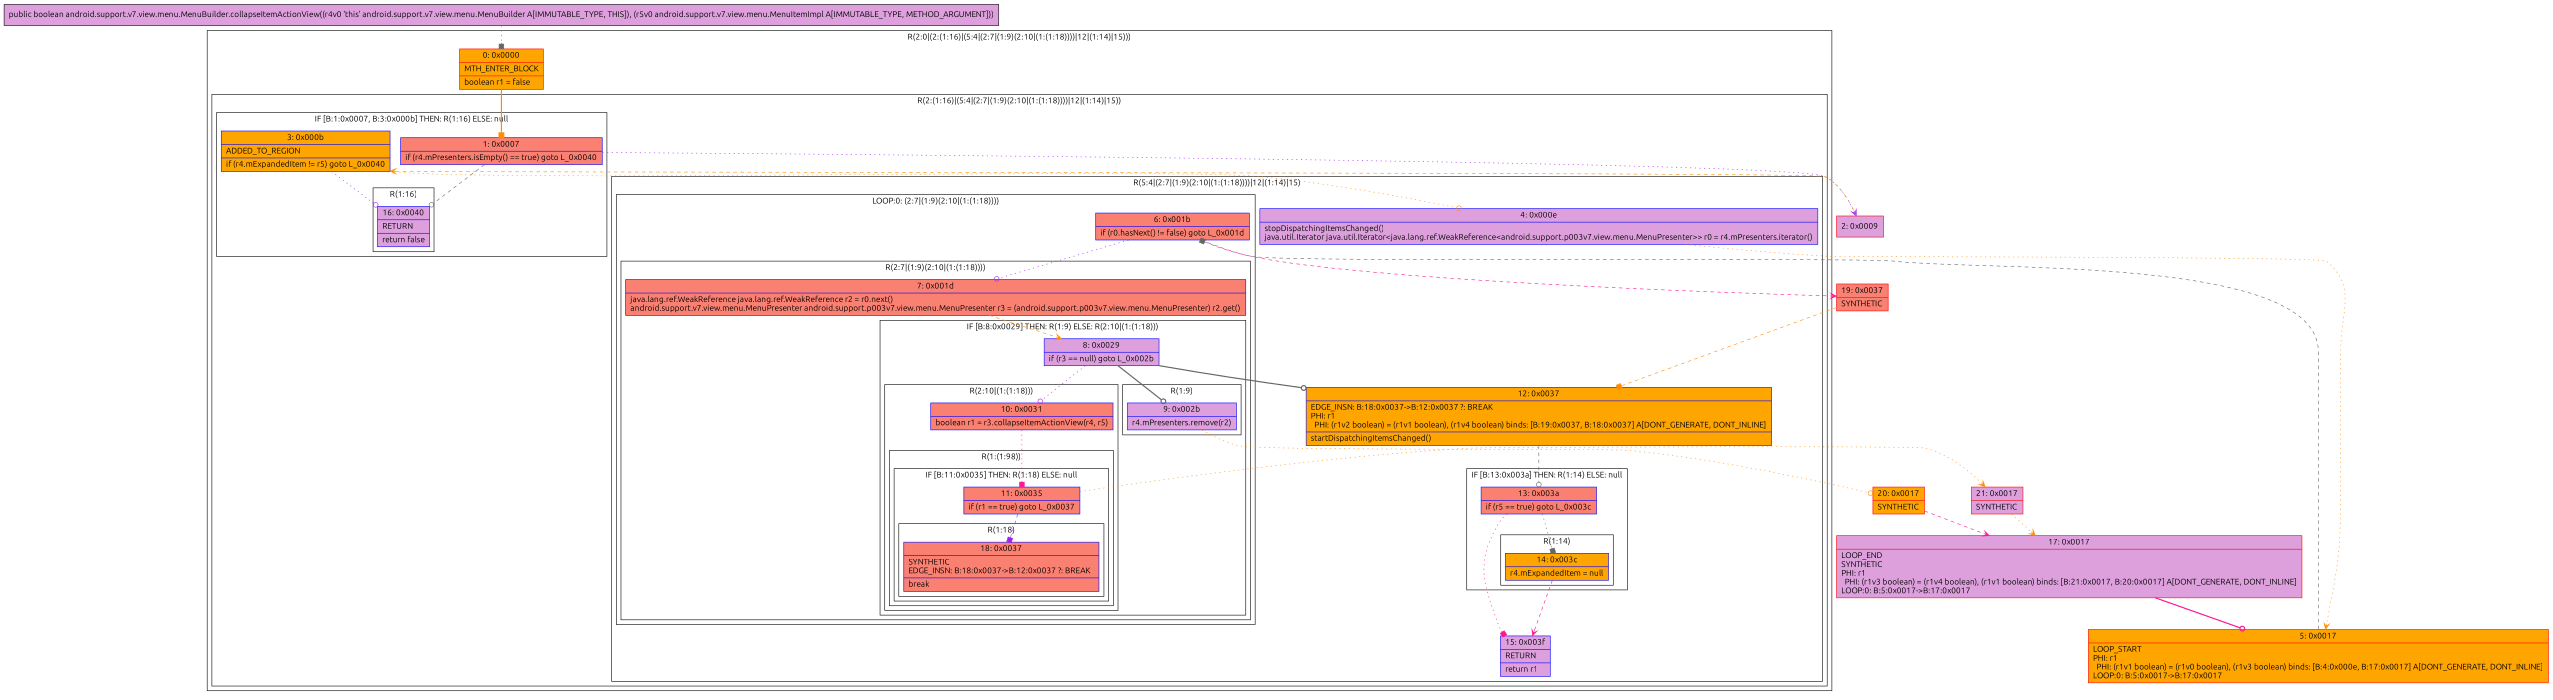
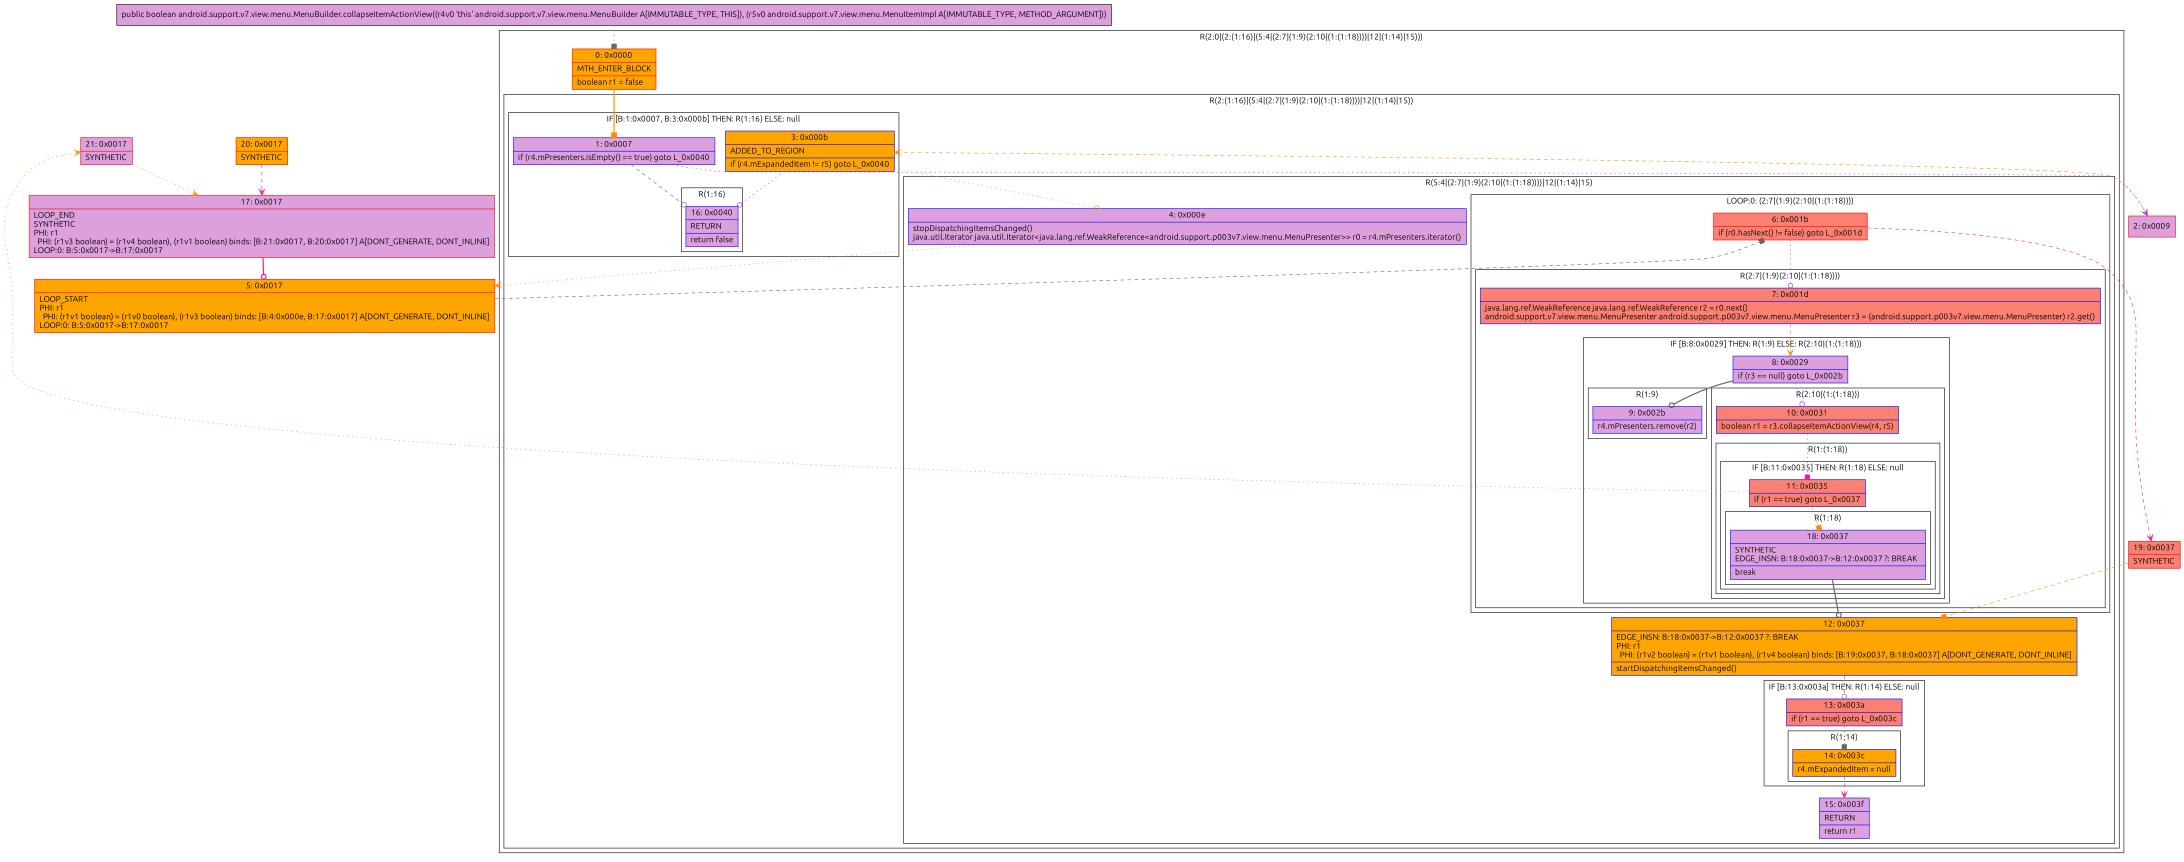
node "1: 0x0007": fillcolor salmon -> plum
node "6: 0x001b": color blue -> red
edge "8: 0x0029" -> "12: 0x0037": now "18: 0x0037" -> "12: 0x0037"
edge "9: 0x002b" -> "20: 0x0017": removed
cluster "R(1:(1:98))": label "R(1:(1:98))" -> "R(1:(1:18))"
node "13: 0x003a": text "if (r5 == true) goto L_0x003c" -> "if (r1 == true) goto L_0x003c"
edge "11: 0x0035" -> "18: 0x0037": color purple -> darkorange
node "18: 0x0037": fillcolor salmon -> plum
edge "13: 0x003a" -> "15: 0x003f": removed
